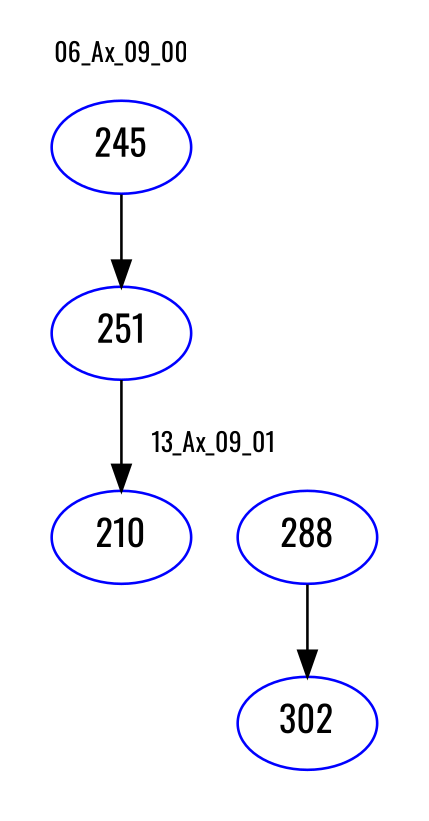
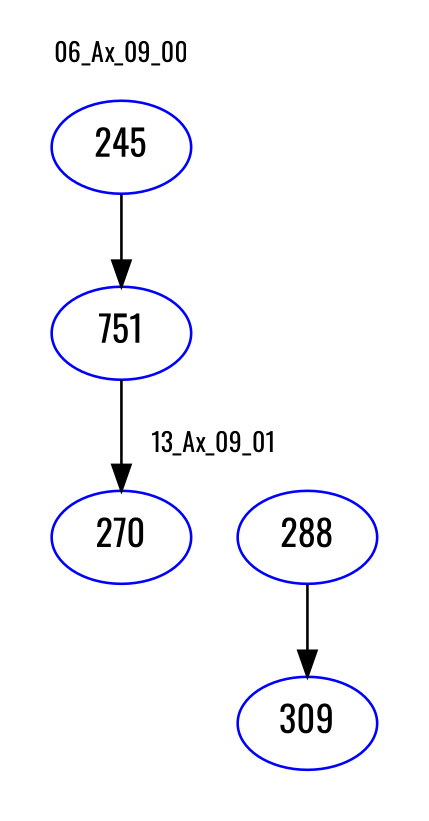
node "251": label "251" -> "751"
node "210": label "210" -> "270"
node "302": label "302" -> "309"
